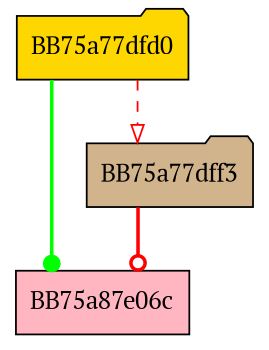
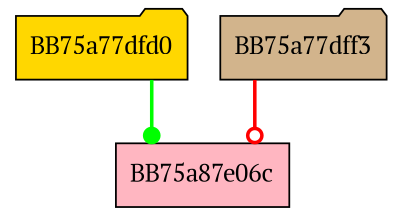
edge "BB75a77dfd0" -> "BB75a77dff3": removed
